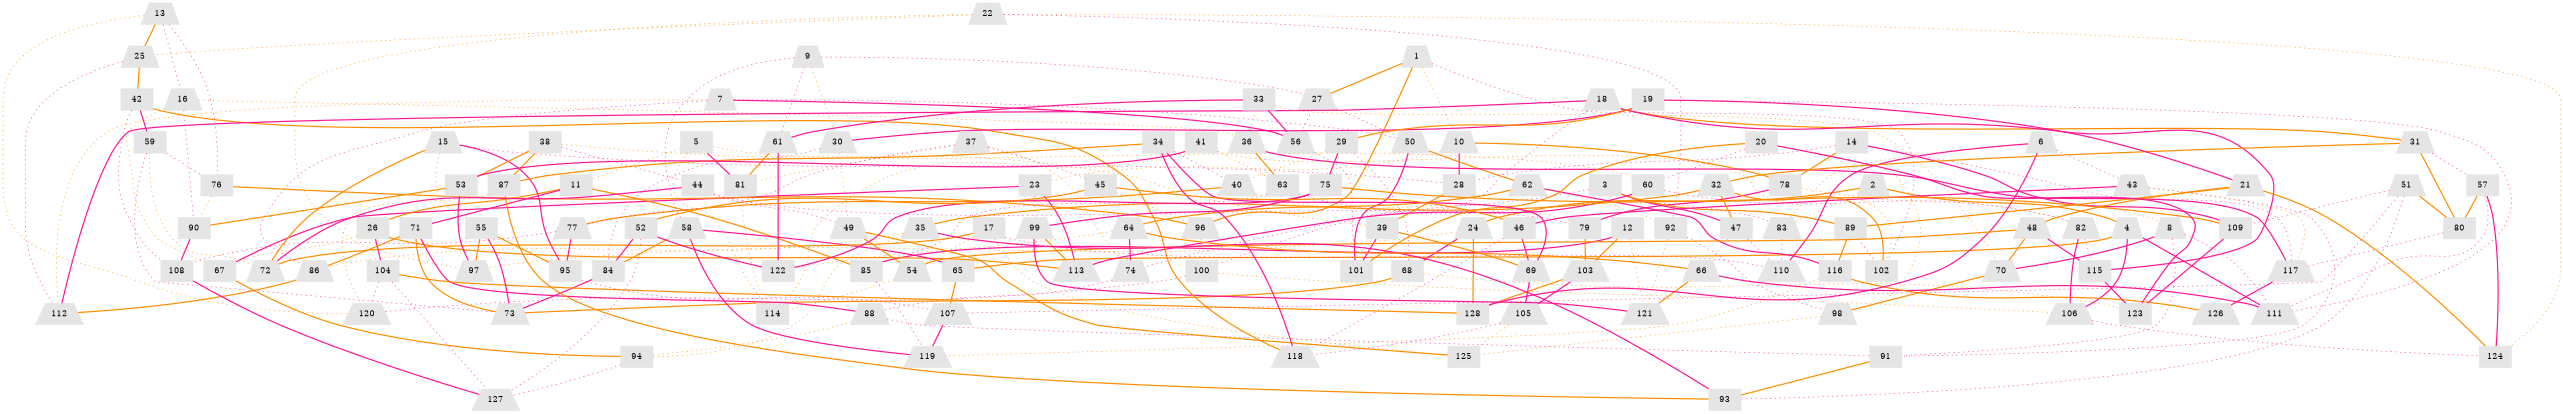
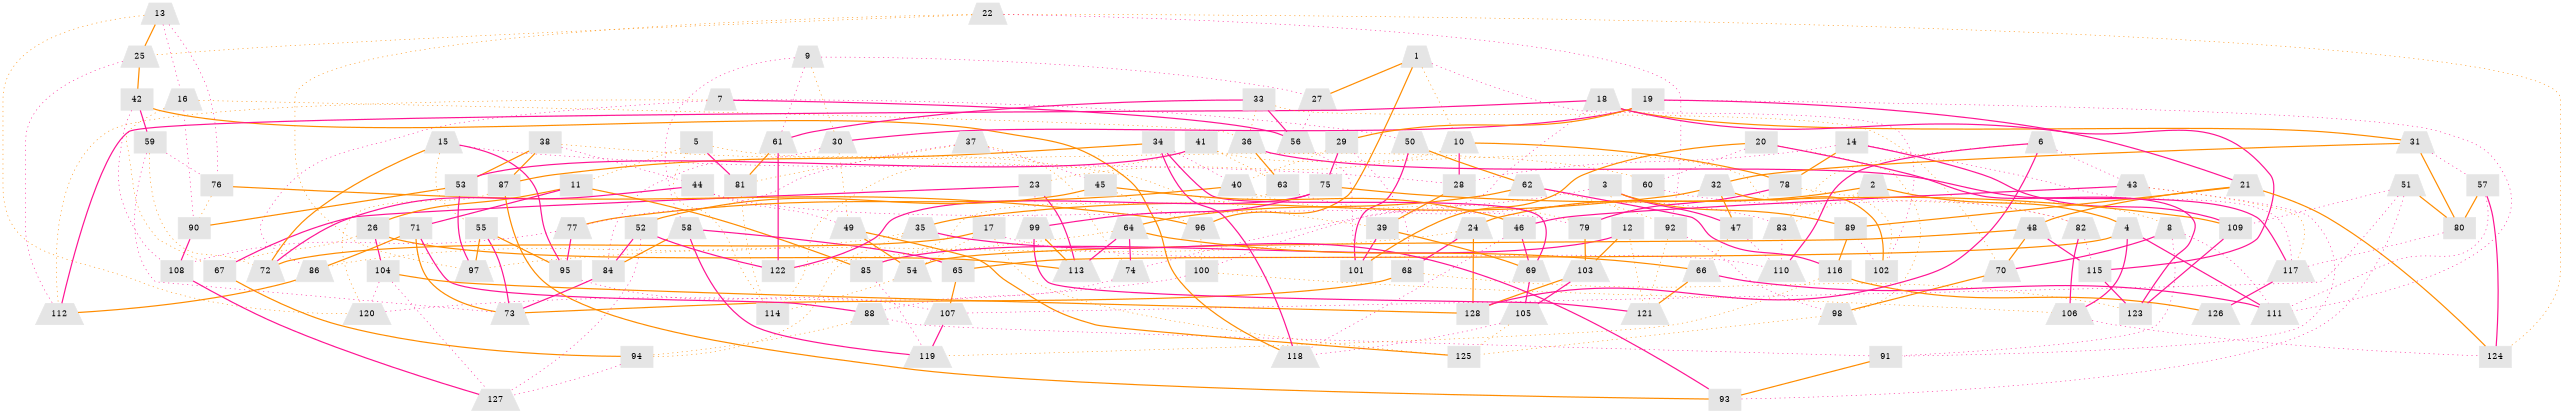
edge "27" -- "50": removed
edge "63" -- "85": color deeppink -> darkorange
edge "60" -- "113": now "64" -- "113"
